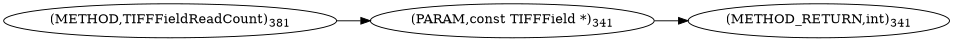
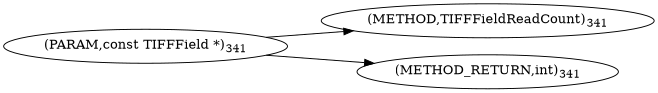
node "(METHOD,TIFFFieldReadCount)": text "381" -> "341"
edge "(METHOD,TIFFFieldReadCount)" -> "(PARAM,const TIFFField *)": reversed
